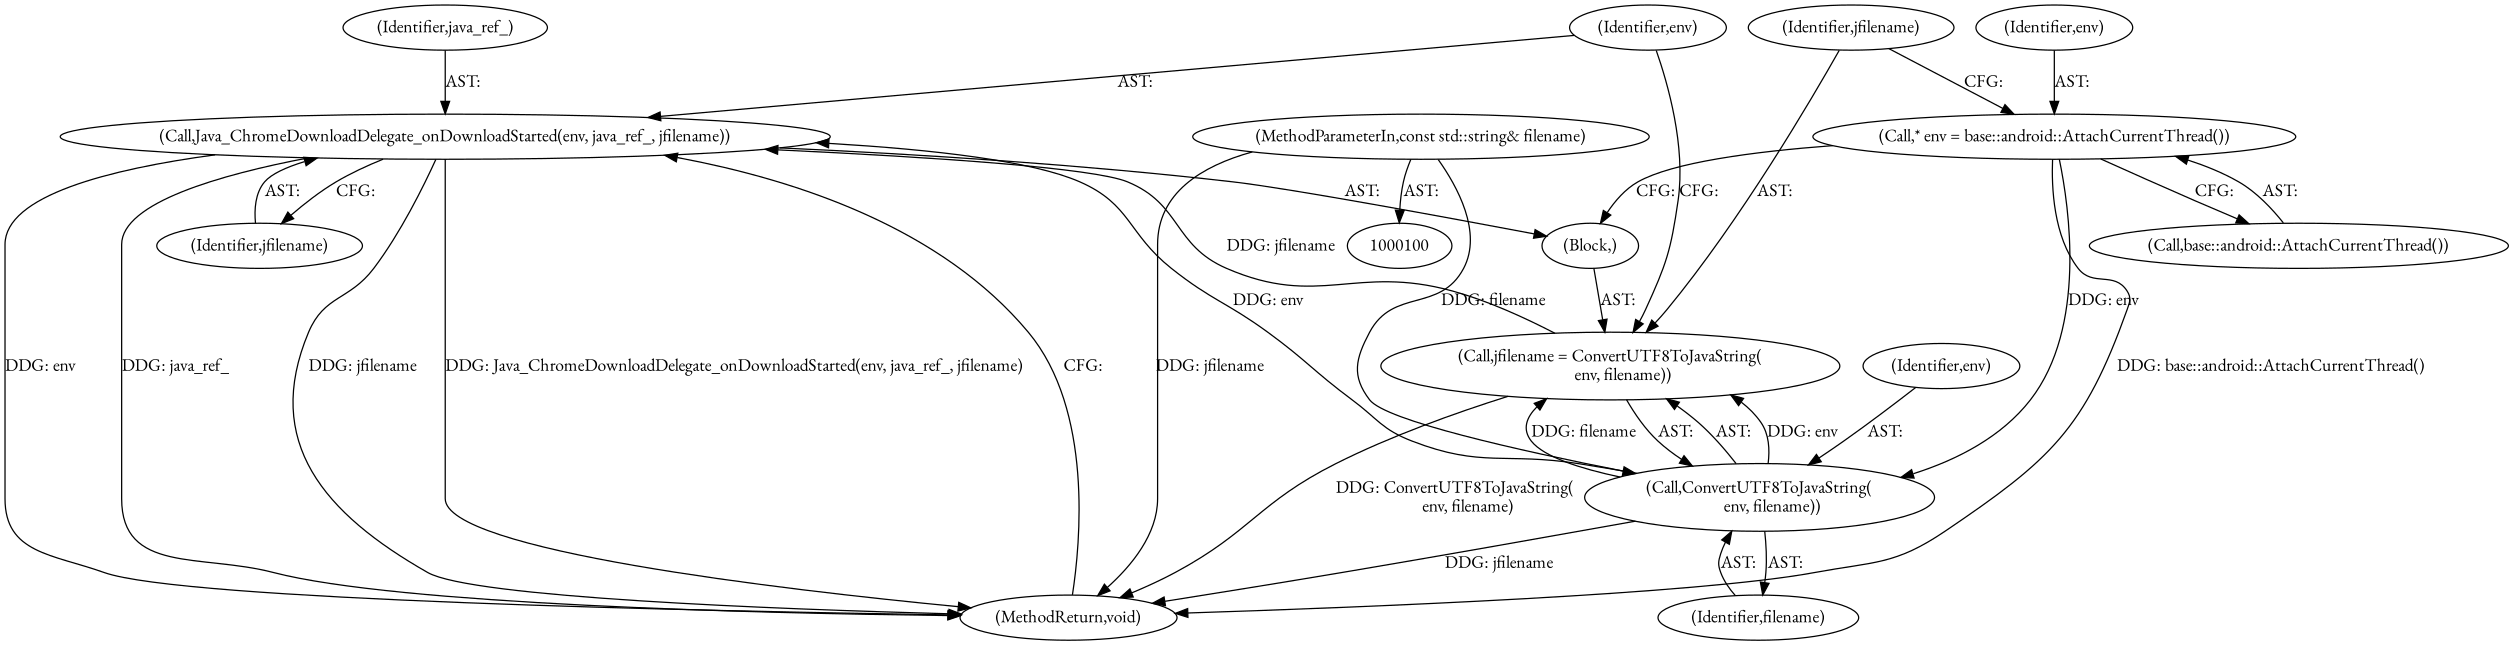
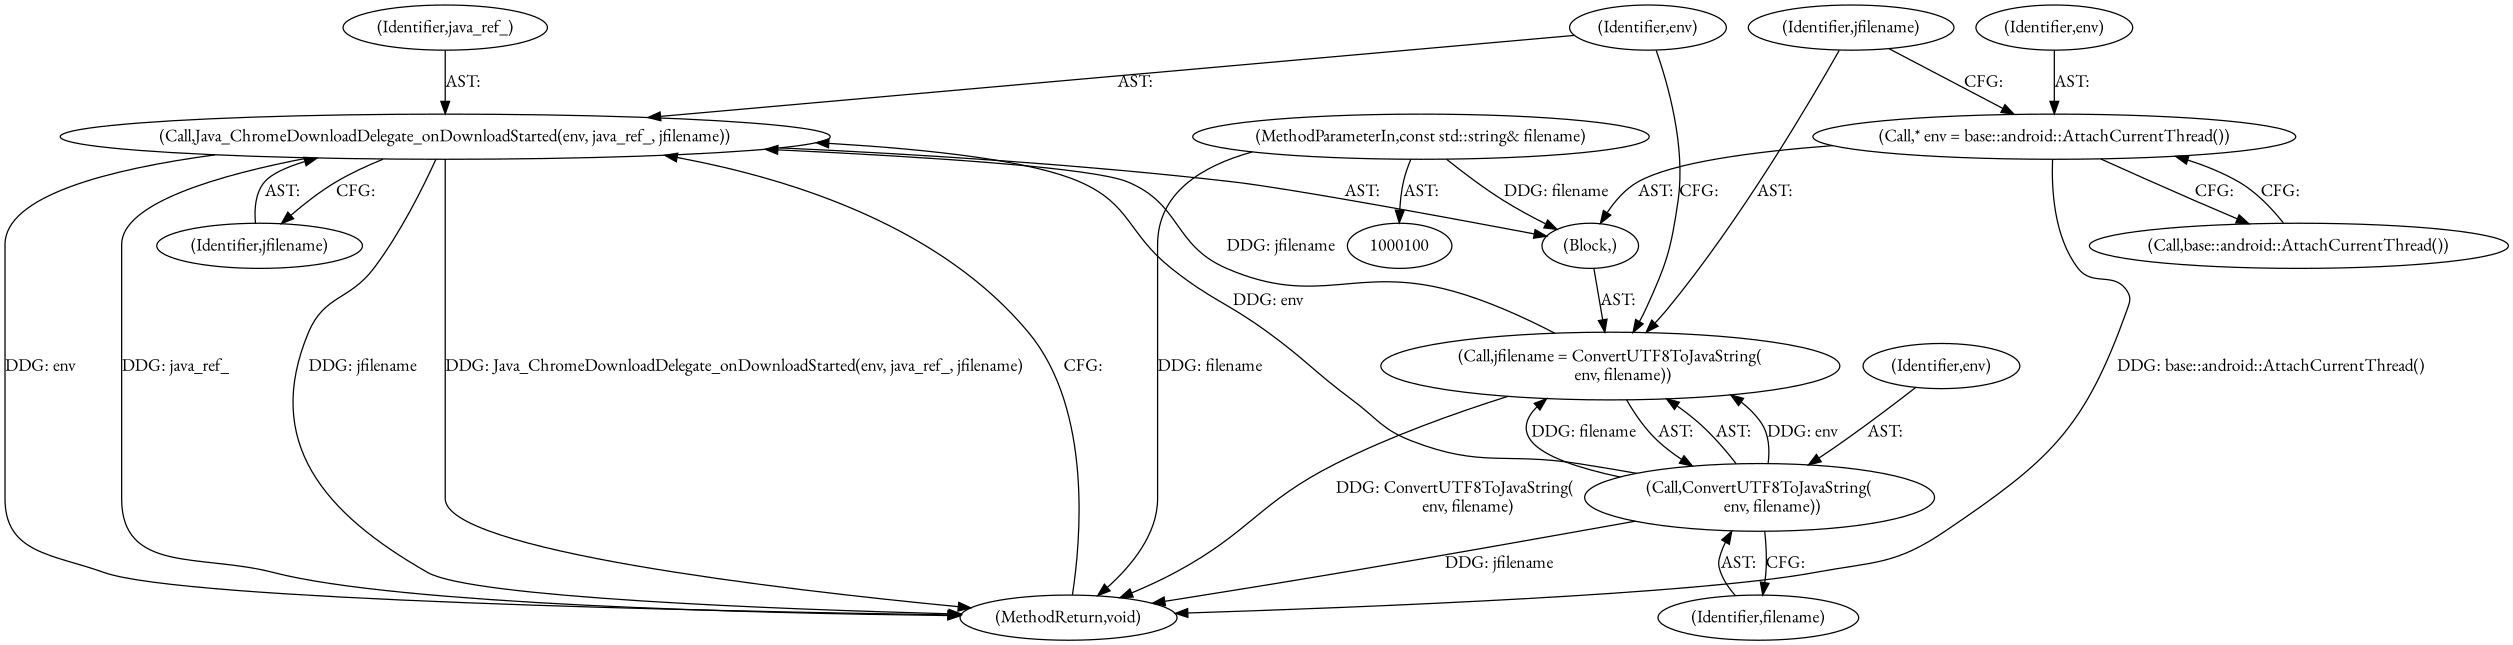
edge "(Call,* env = base::android::AttachCurrentThread())" -> "(Block,)": label "CFG: " -> "AST: "
edge "(Call,base::android::AttachCurrentThread())" -> "(Call,* env = base::android::AttachCurrentThread())": label "AST: " -> "CFG: "
edge "(Call,* env = base::android::AttachCurrentThread())" -> "(Call,ConvertUTF8ToJavaString( env, filename))": removed, label "DDG: env"
edge "(MethodParameterIn,const std::string& filename)" -> "(MethodReturn,void)": label "DDG: jfilename" -> "DDG: filename"
edge "(MethodParameterIn,const std::string& filename)" -> "(Call,ConvertUTF8ToJavaString( env, filename))": now "(MethodParameterIn,const std::string& filename)" -> "(Block,)"
edge "(Call,ConvertUTF8ToJavaString( env, filename))" -> "(Identifier,filename)": label "AST: " -> "CFG: "
